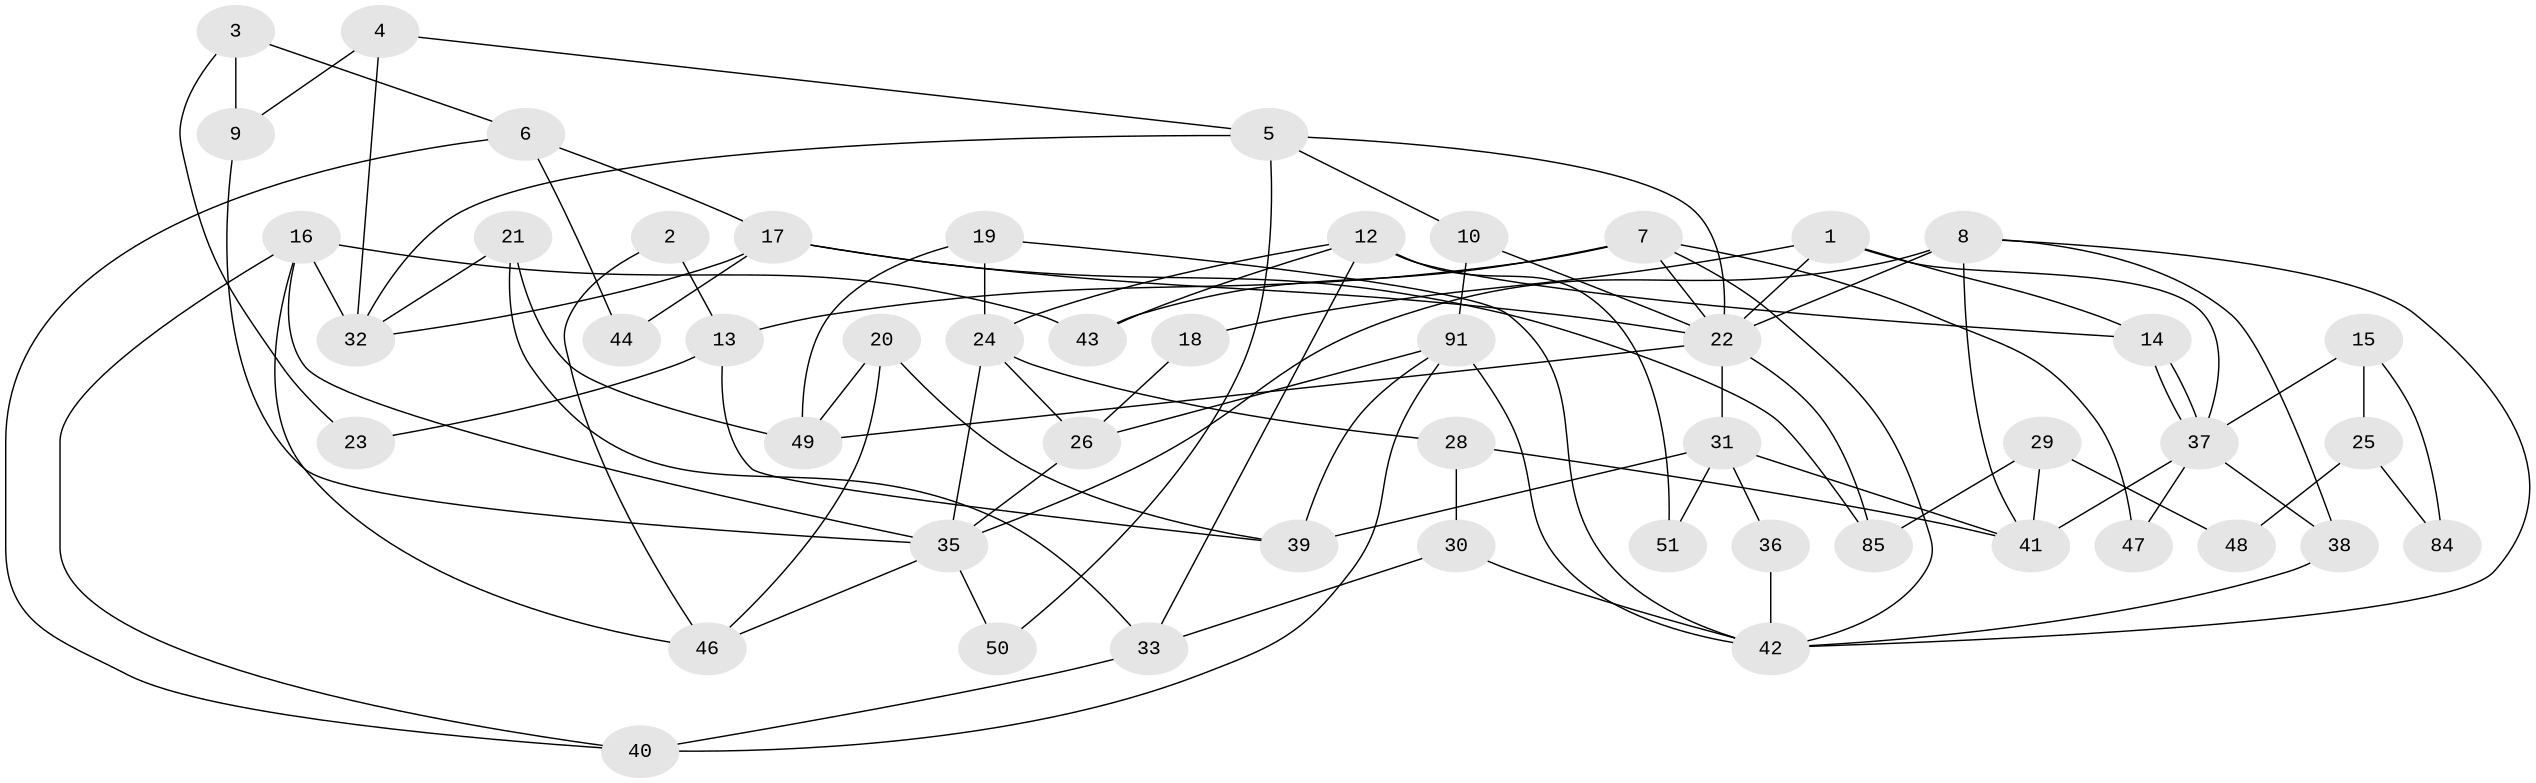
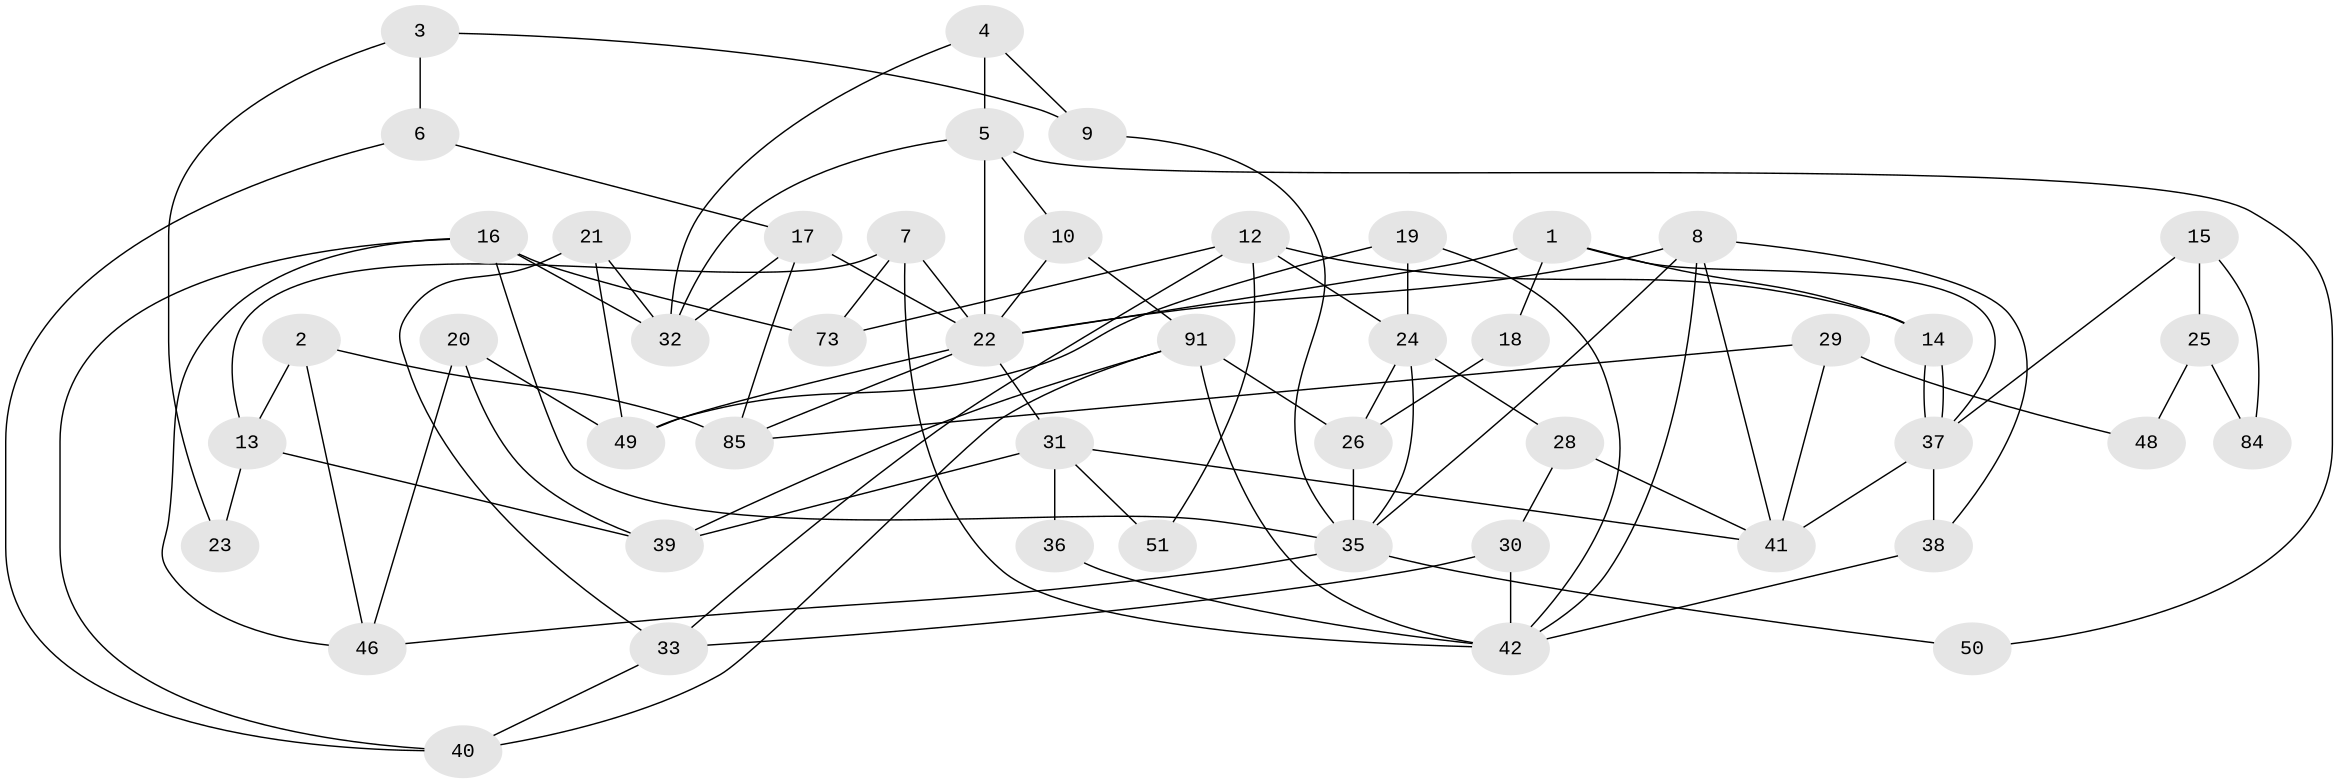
node "44": removed
node "43": label "43" -> "73"
edge "2" -- "85": added
node "47": removed
